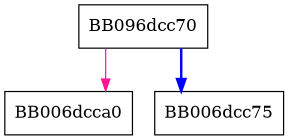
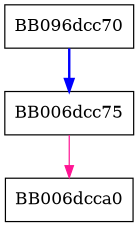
edge "BB096dcc70" -> "BB006dcca0": now "BB006dcc75" -> "BB006dcca0"
